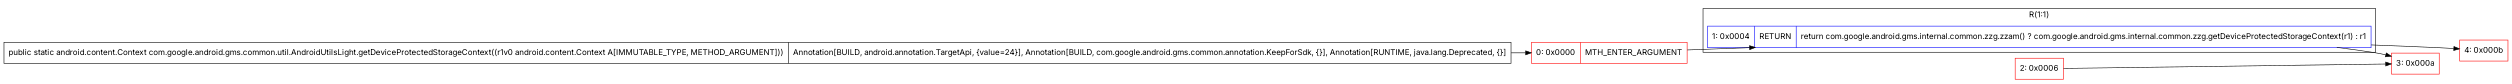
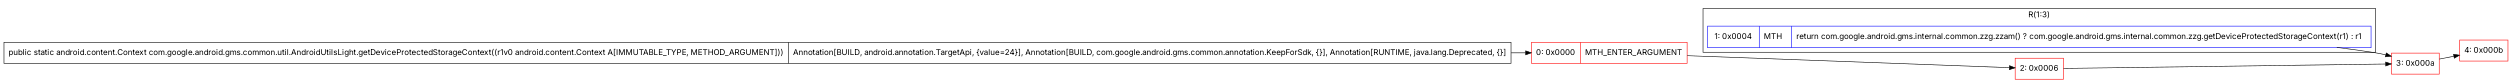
cluster "R(1:1)": label "R(1:1)" -> "R(1:3)"
node "1: 0x0004": text "RETURN" -> "MTH"
edge "1: 0x0004" -> "4: 0x000b": now "3: 0x000a" -> "4: 0x000b"
edge "0: 0x0000" -> "1: 0x0004": now "0: 0x0000" -> "2: 0x0006"
